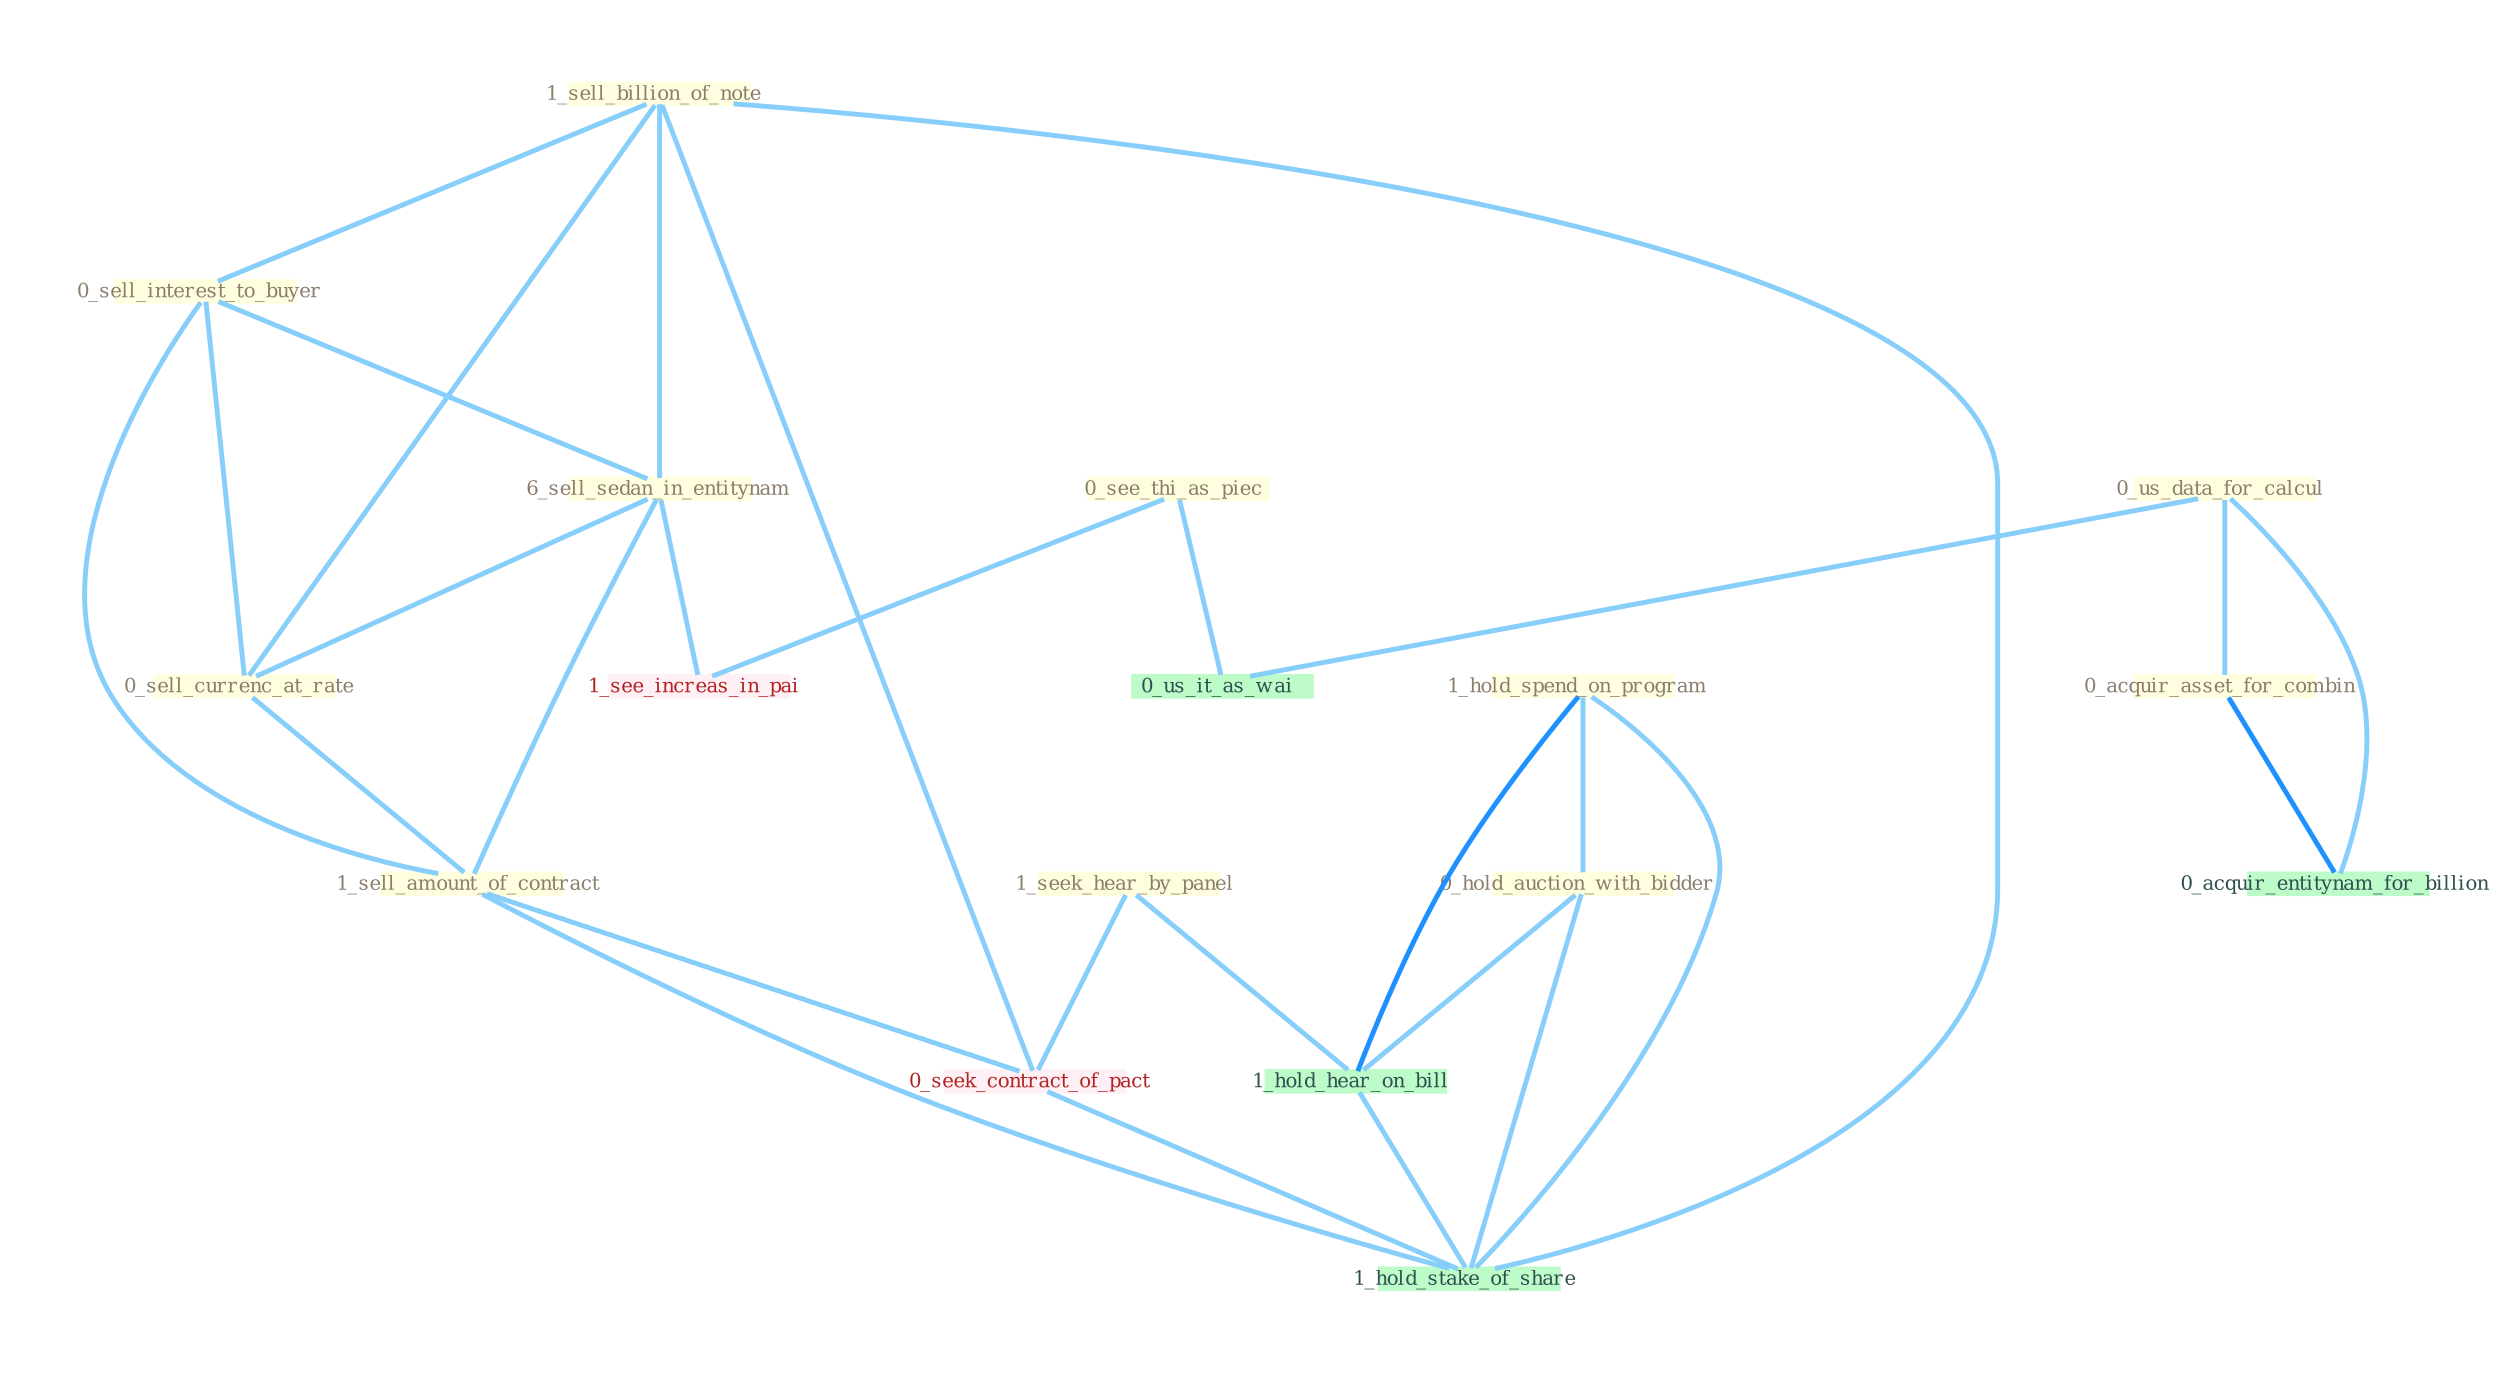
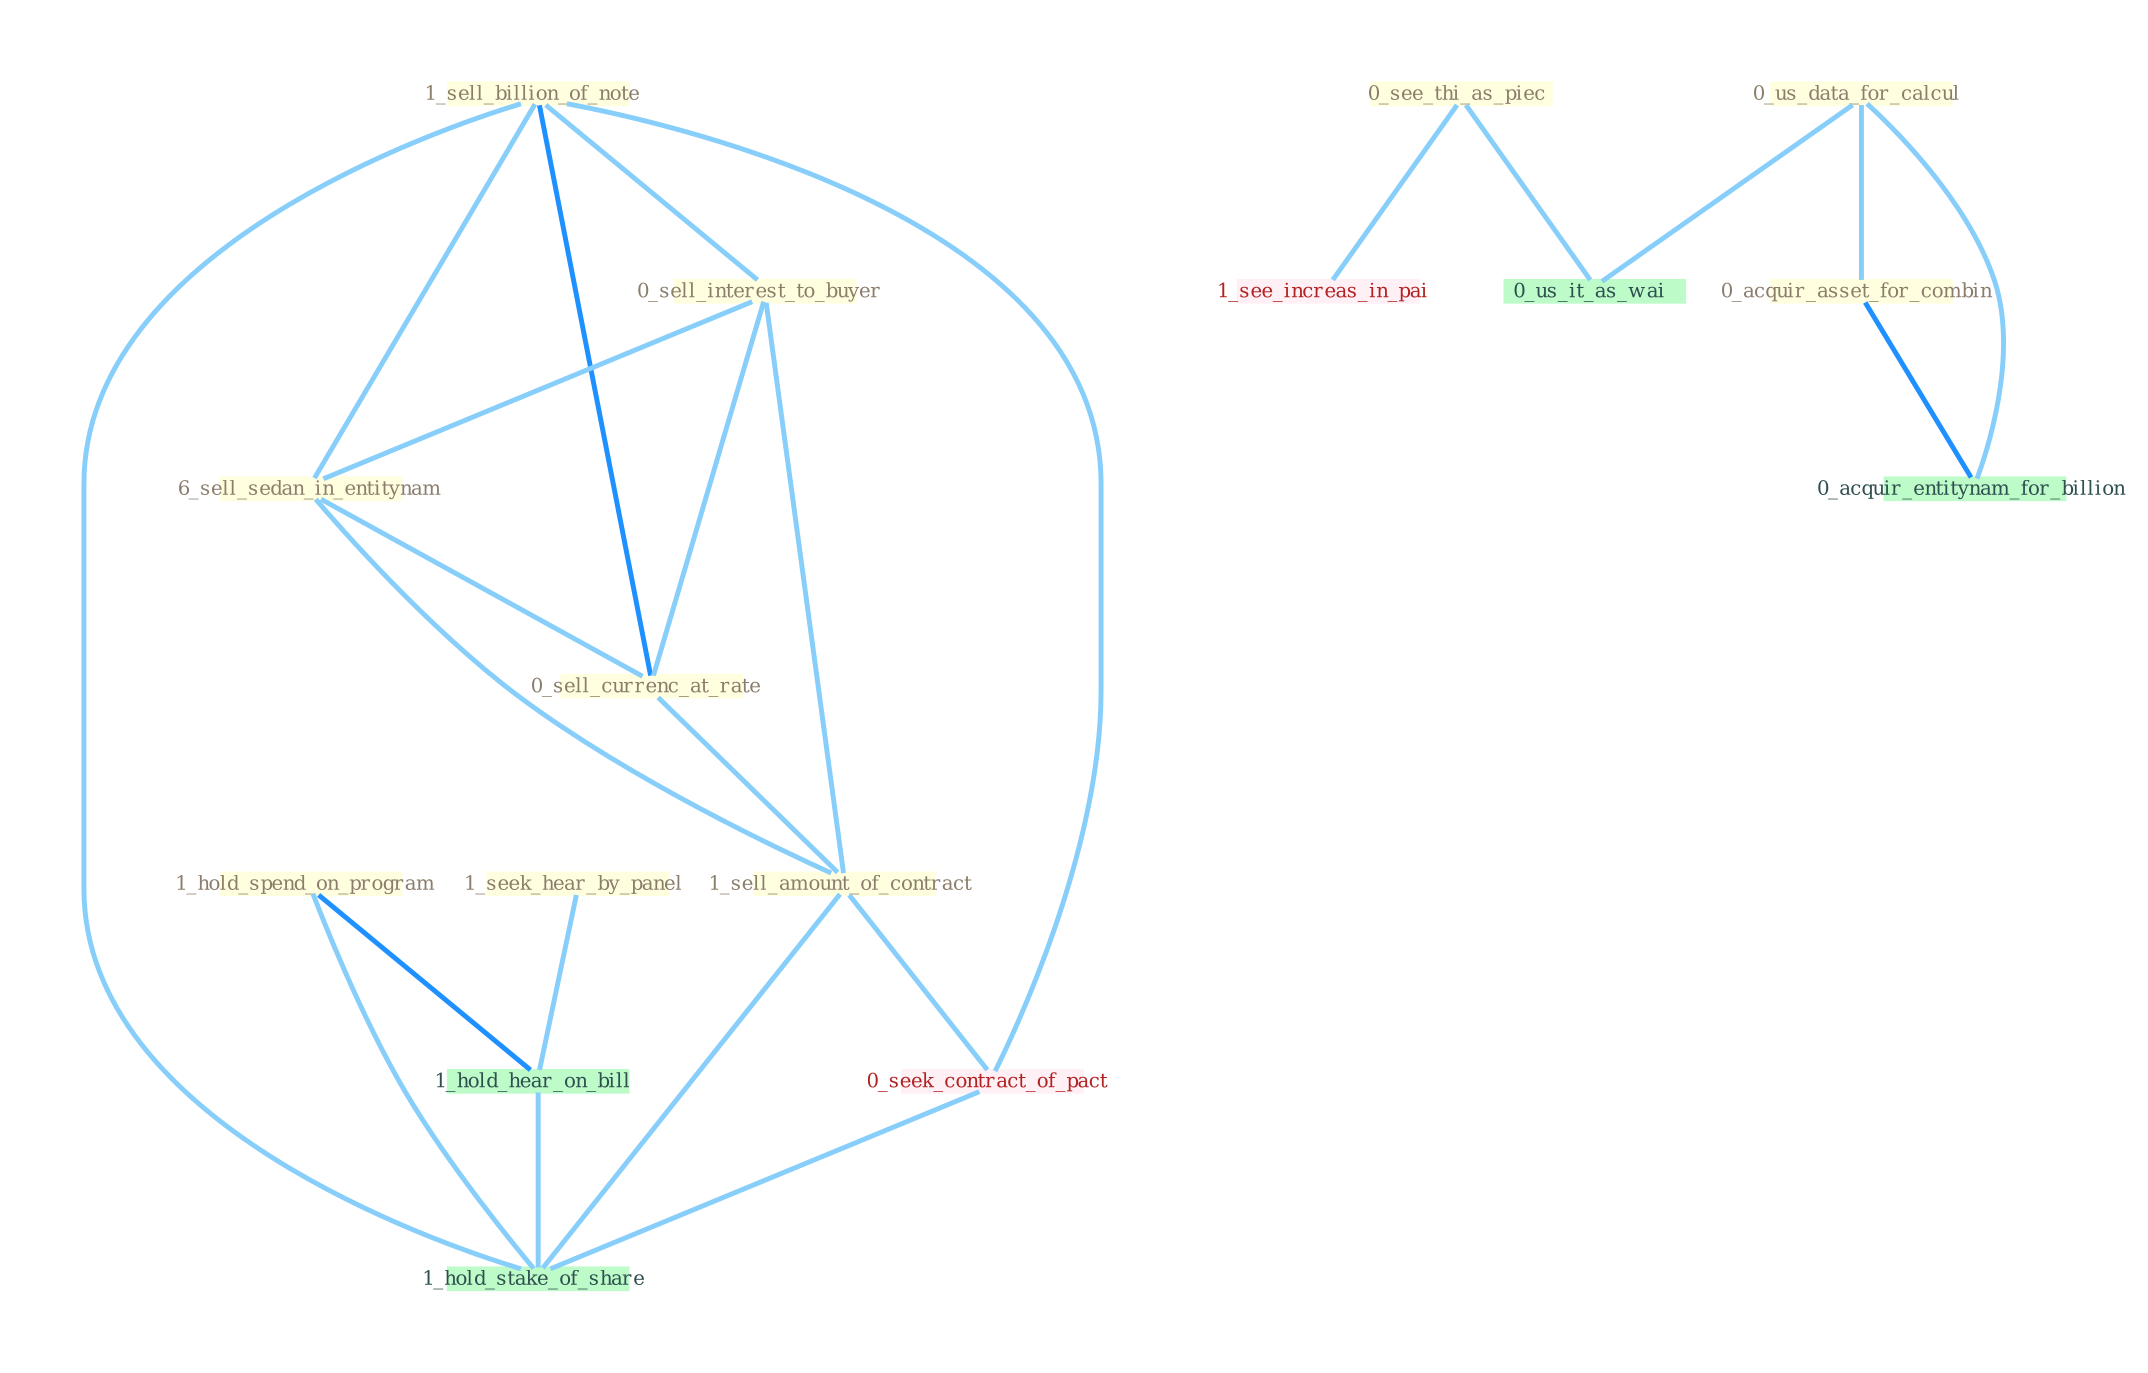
edge "1_sell_billion_of_note" -- "0_sell_currenc_at_rate": color #87cefa -> #1e90ff
edge "6_sell_sedan_in_entitynam" -- "1_see_increas_in_pai": removed
node "0_hold_auction_with_bidder": removed
edge "1_seek_hear_by_panel" -- "0_seek_contract_of_pact": removed
